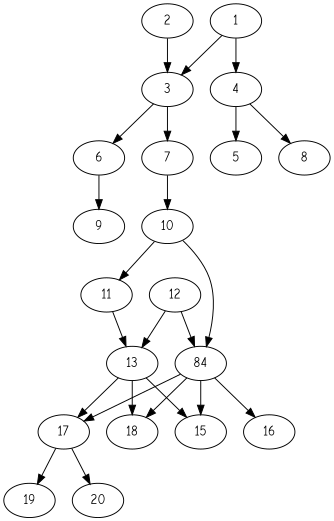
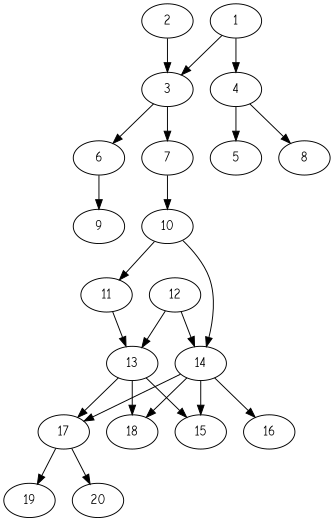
node "84": label "84" -> "14"
